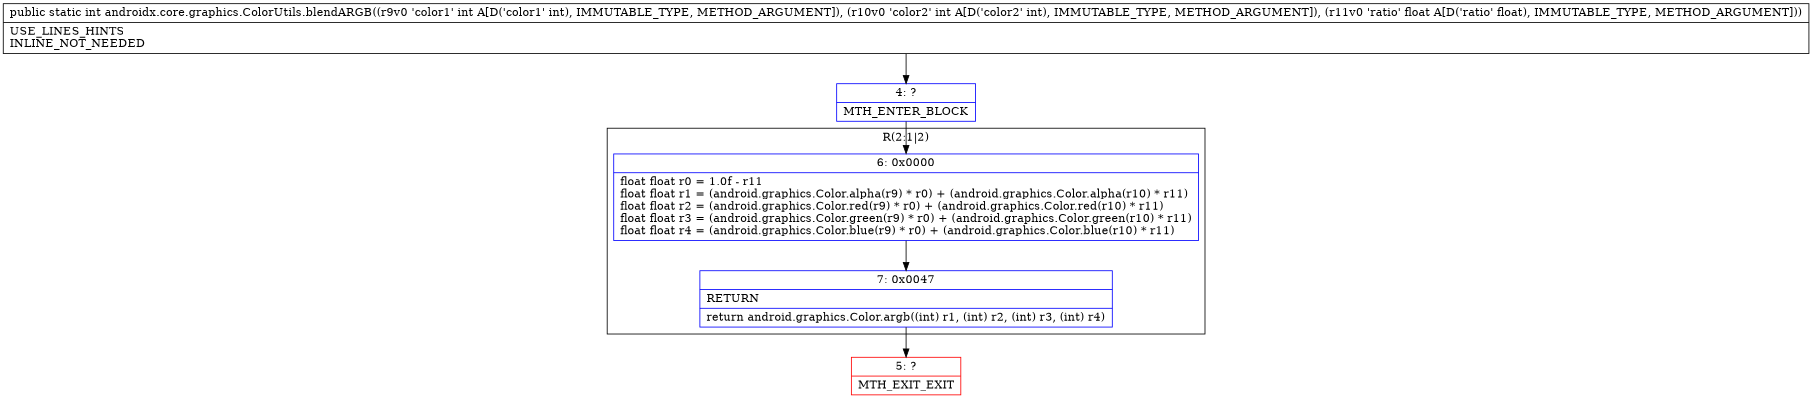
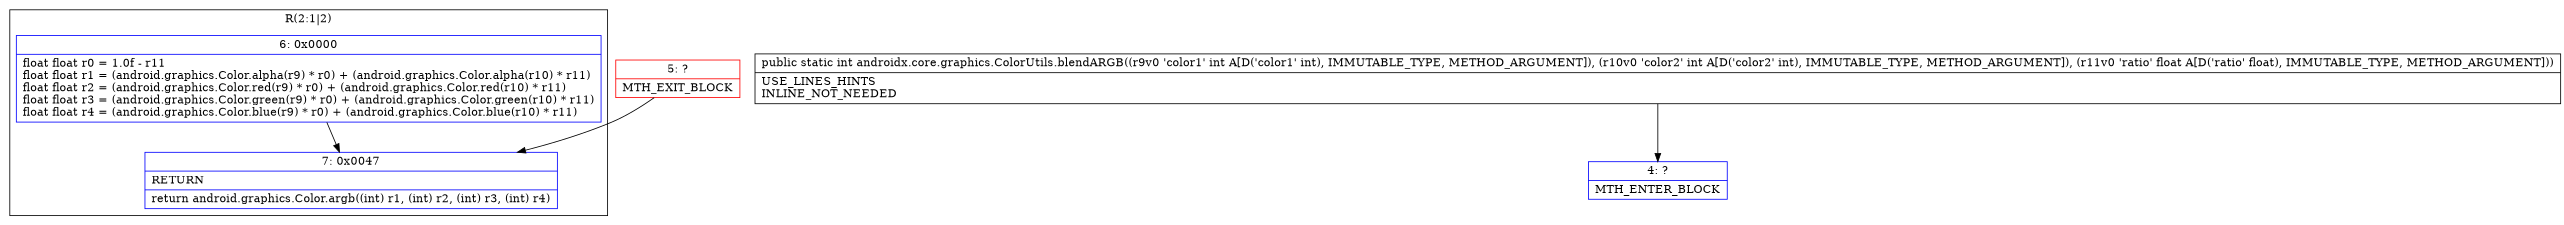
edge "4: ?" -> "6: 0x0000": removed
edge "7: 0x0047" -> "5: ?": reversed
node "5: ?": text "MTH_EXIT_EXIT" -> "MTH_EXIT_BLOCK"
